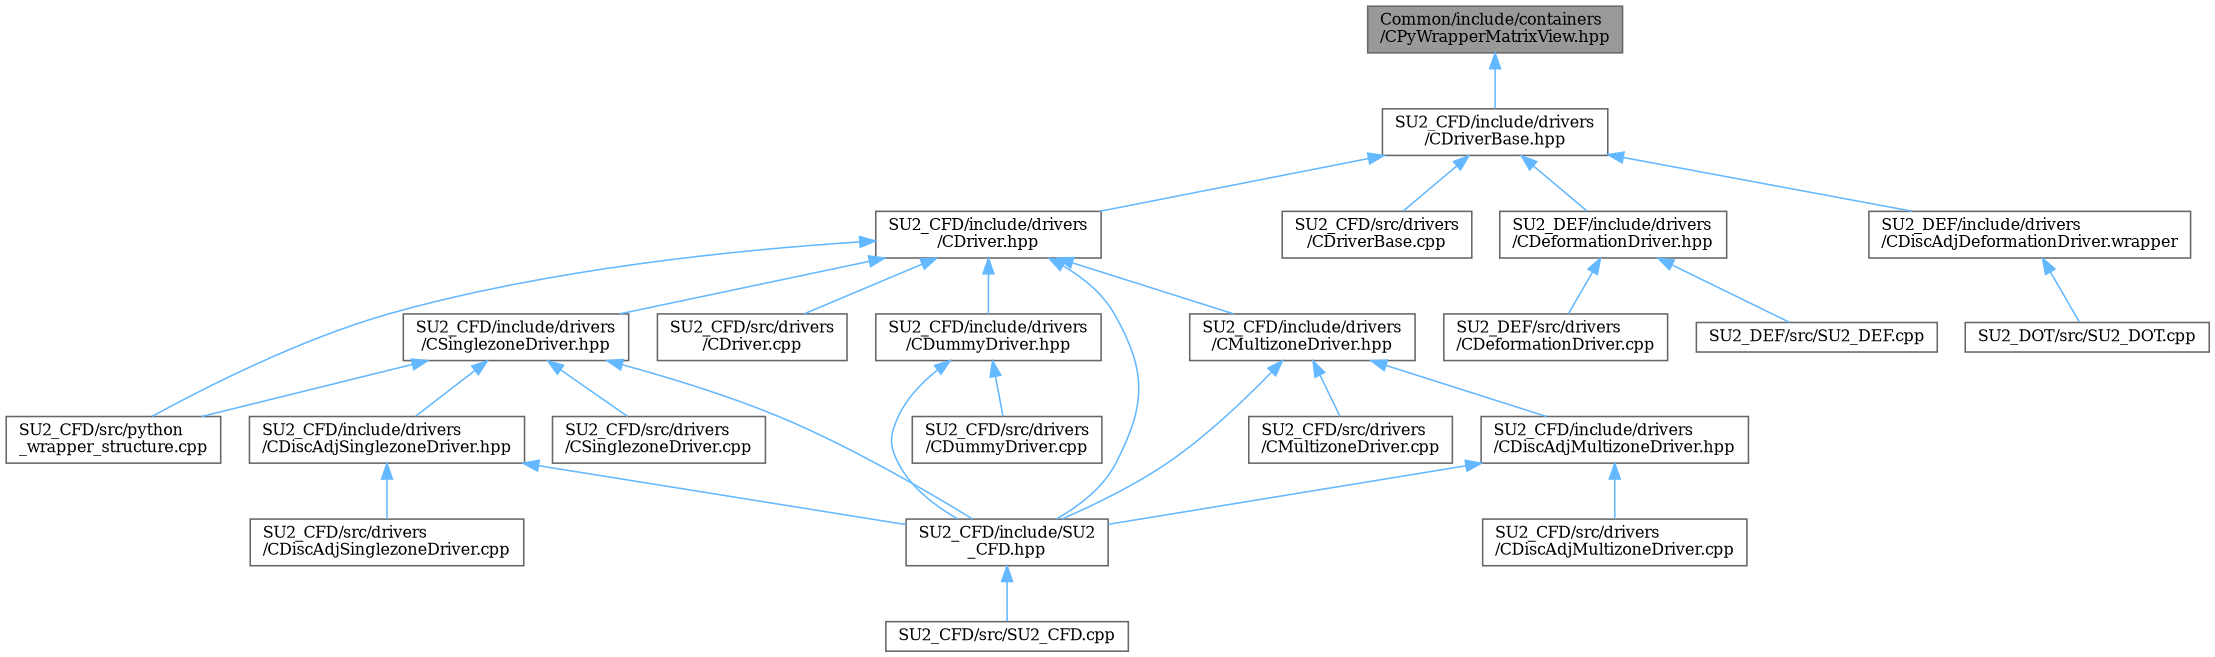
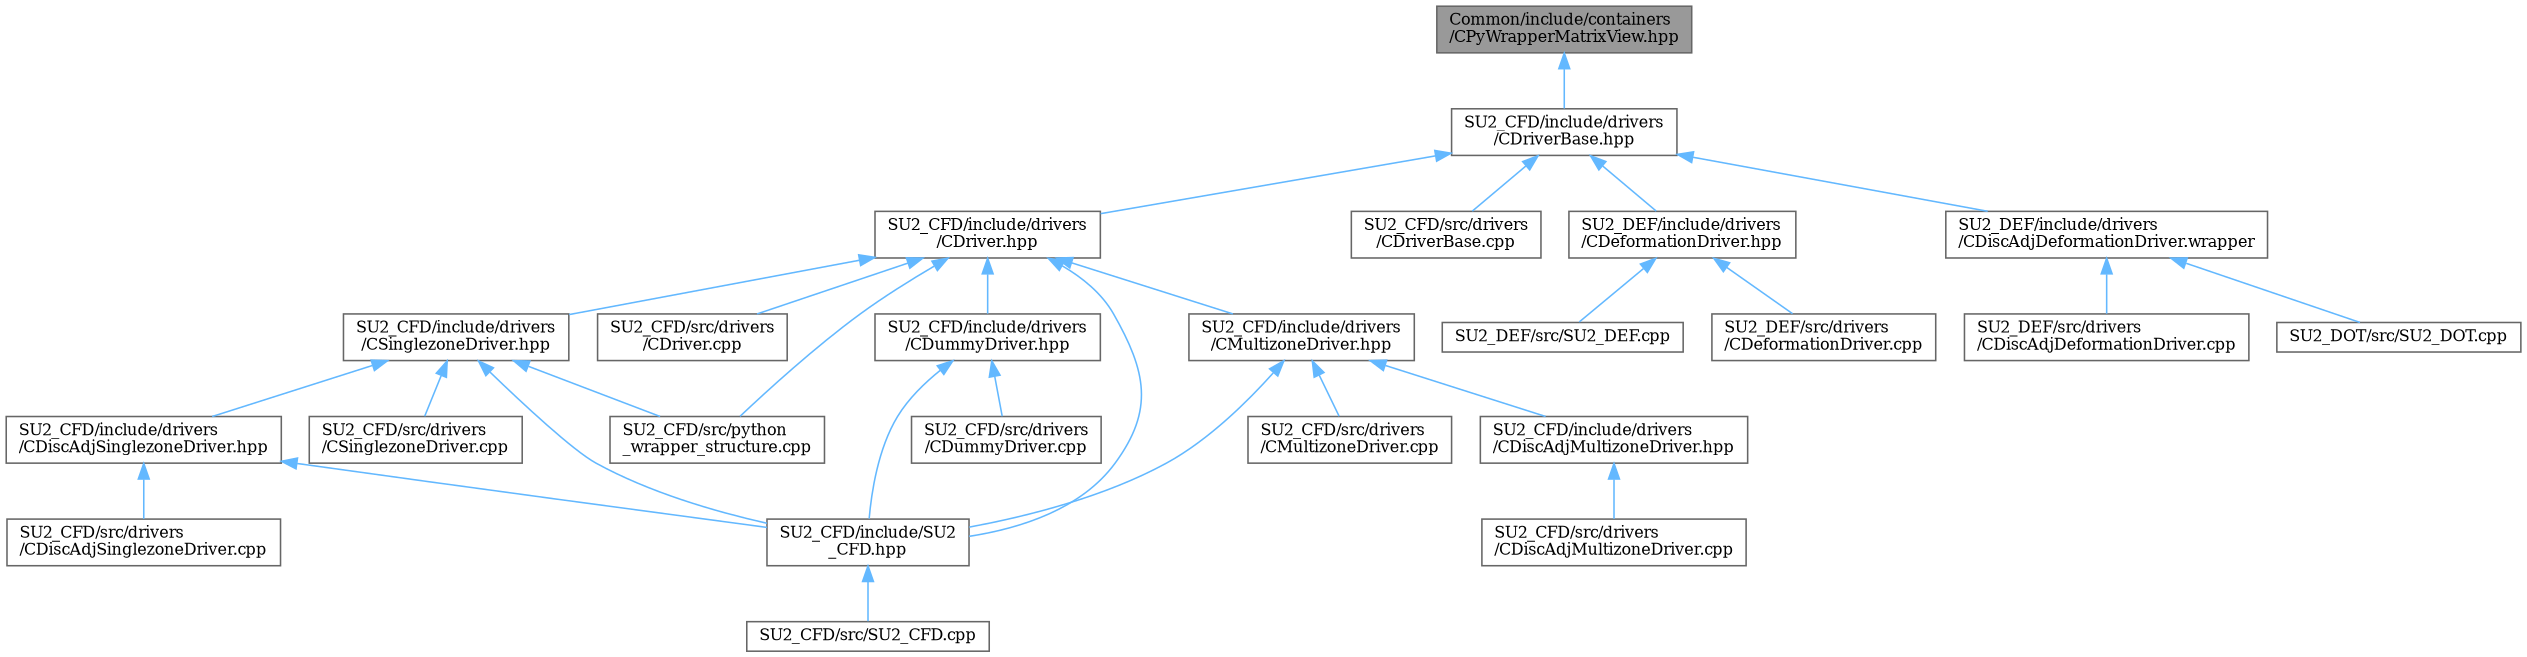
node "SU2_DEF/src/drivers /CDiscAdjDeformationDriver.cpp": added
edge "SU2_CFD/include/SU2 _CFD.hpp" -> "SU2_CFD/include/drivers /CDiscAdjMultizoneDriver.hpp": removed
